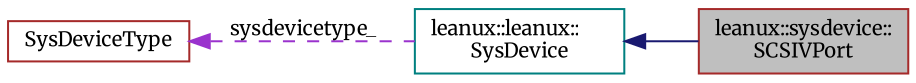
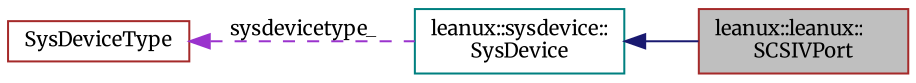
node "leanux::leanux:: SysDevice": label "leanux::leanux:: SysDevice" -> "leanux::sysdevice:: SysDevice"
node "leanux::sysdevice:: SCSIVPort": label "leanux::sysdevice:: SCSIVPort" -> "leanux::leanux:: SCSIVPort"
